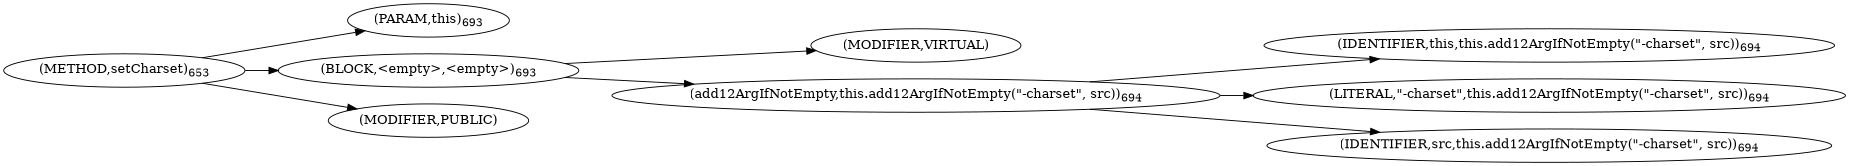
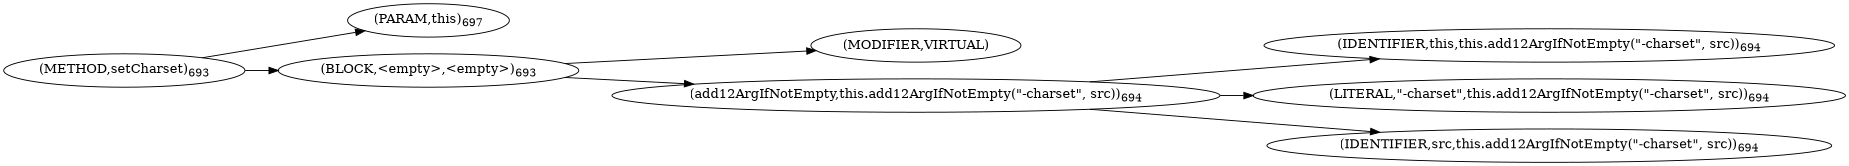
node "(PARAM,this)": text "693" -> "697"
node "(METHOD,setCharset)": text "653" -> "693"
node "(MODIFIER,PUBLIC)": removed
